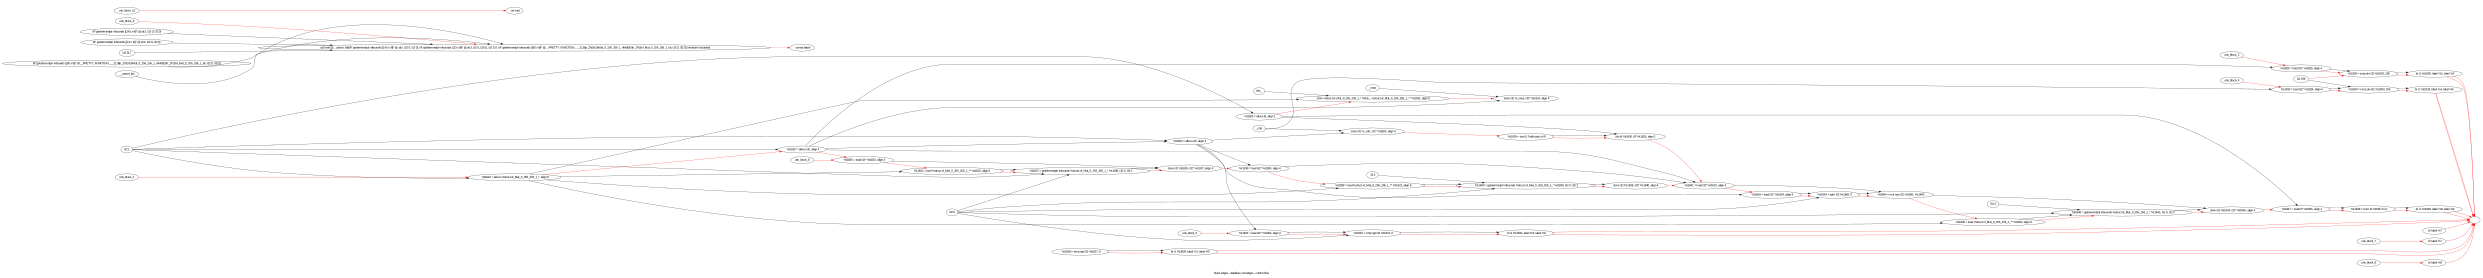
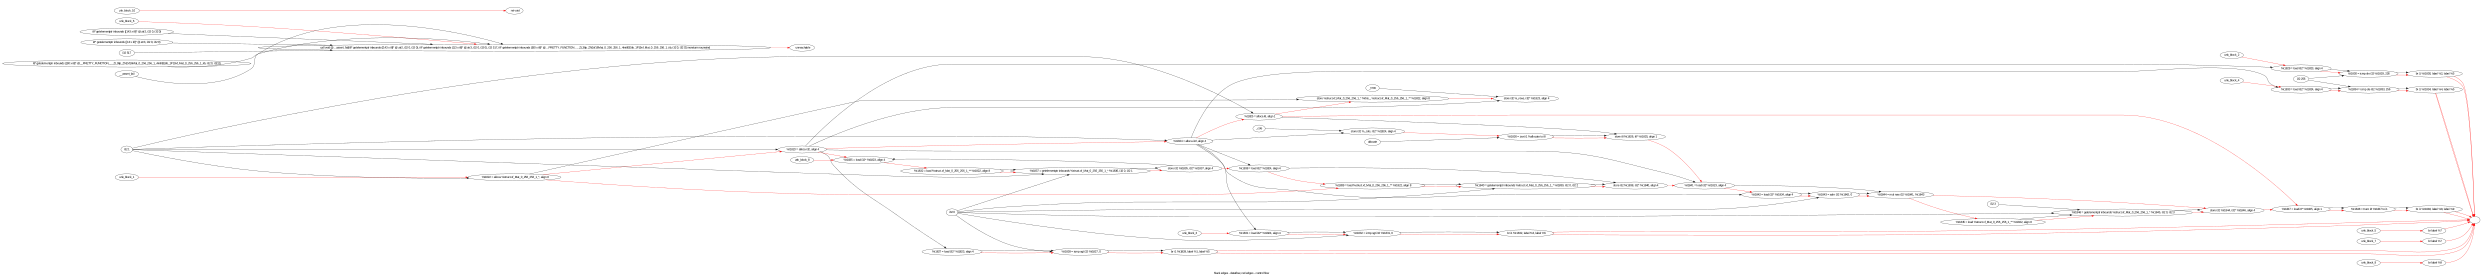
node "%t1829 = load i32* %t1826, align 4": label "%t1829 = load i32* %t1826, align 4" -> "%t1829 = load i32* %t1823, align 4"
edge "i32 256" -> "%t1830 = icmp sle i32 %t1829, 226": color red -> black
edge "_cols" -> "%t1833 = load i32* %t1824, align 4": now "%t1824 = alloca i22, align 4" -> "%t1833 = load i32* %t1824, align 4"
node "br i1 %t1833, label %4, label %5": label "br i1 %t1833, label %4, label %5" -> "br i1 %t1834, label %4, label %5"
node "this_": removed
edge "%t1825 = alloca i8, align 1" -> "%t1847 = load i8* %t1825, align 1": color black -> red
edge "%t1824 = alloca i22, align 4" -> "%t1825 = alloca i8, align 1": added
node "cols i8 %t1826, i8* %t1825, align 1": label "cols i8 %t1826, i8* %t1825, align 1" -> "store i8 %t1826, i8* %t1825, align 1"
node "allocate": added
edge "%t1823 = alloca i32, align 4" -> "%t1824 = alloca i22, align 4": color black -> red
edge "%t1835 = load i32* %t1823, align 4" -> "store i32 %t1835, i32* %t1837, align 4": reversed
edge "%t1838 = load i32* %t1824, align 4" -> "%t1841 = load i32* %t1823, align 4": now "%t1838 = load i32* %t1824, align 4" -> "store i32 %t1838, i32* %t1840, align 4"
edge "%t1822 = alloca %struct.xf_Mat_0_256_256_1_*, align 8" -> "%t1832 = load %struct.xf_Mat_0_256_256_1_** %t1822, align 8": removed
node "i32 2": removed
edge "%t1822 = alloca %struct.xf_Mat_0_256_256_1_*, align 8" -> "%t1839 = load %struct.xf_Mat_0_256_256_1_** %t1822, align 8": color black -> red
edge "%t1844 = mul nsw i32 %t1841, %t1843" -> "store i32 %t1844, i32* %t1846, align 4": color black -> red
edge "%t1822 = alloca %struct.xf_Mat_0_256_256_1_*, align 8" -> "%t1845 = load %struct.xf_Mat_0_256_256_1_** %t1822, align 8": removed
node "unk_block_5": added
edge "i32 0" -> "%t1828 = icmp sgt i32 %t1827, 0": added
node "%t1827 = load i32* %t1823, align 4": added
